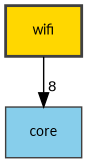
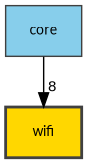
edge "wifi" -> "core": reversed
